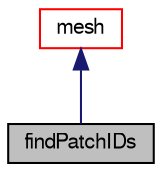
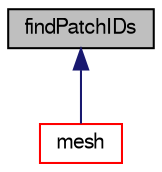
edge "findPatchIDs" -> "mesh": reversed
